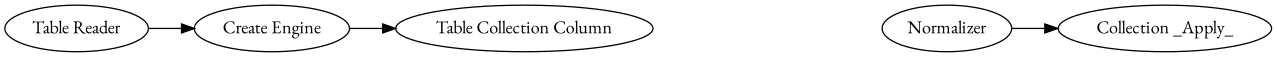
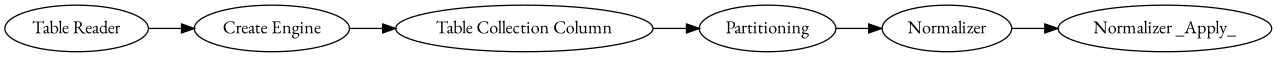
node "Partitioning": added
node "Collection _Apply_": label "Collection _Apply_" -> "Normalizer _Apply_"
